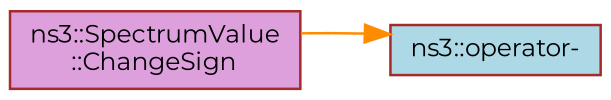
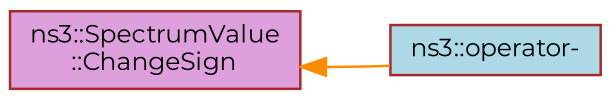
edge "ns3::SpectrumValue ::ChangeSign" -> "ns3::operator-": reversed
